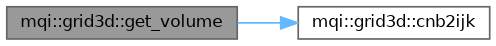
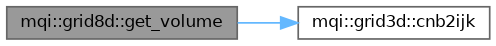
node "mqi::grid3d::get_volume": label "mqi::grid3d::get_volume" -> "mqi::grid8d::get_volume"
